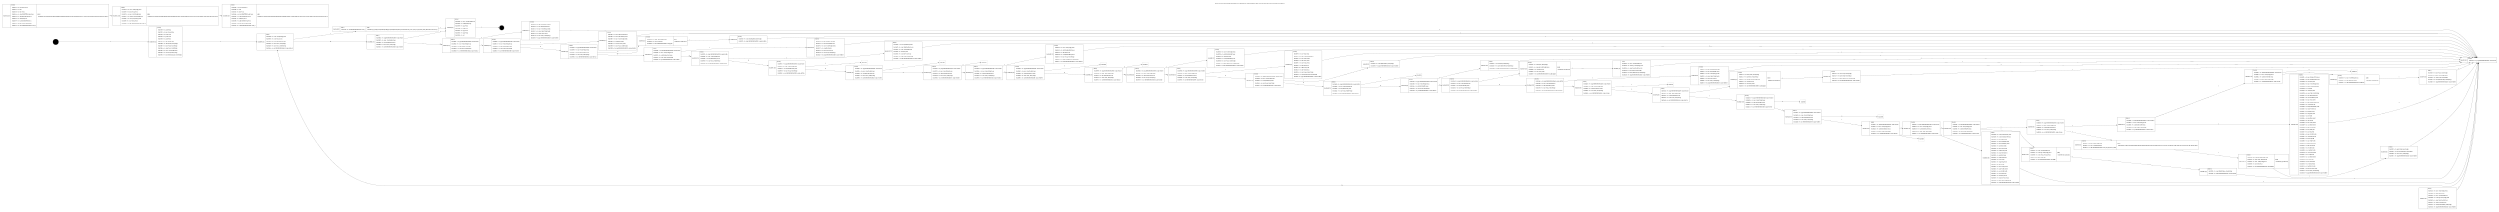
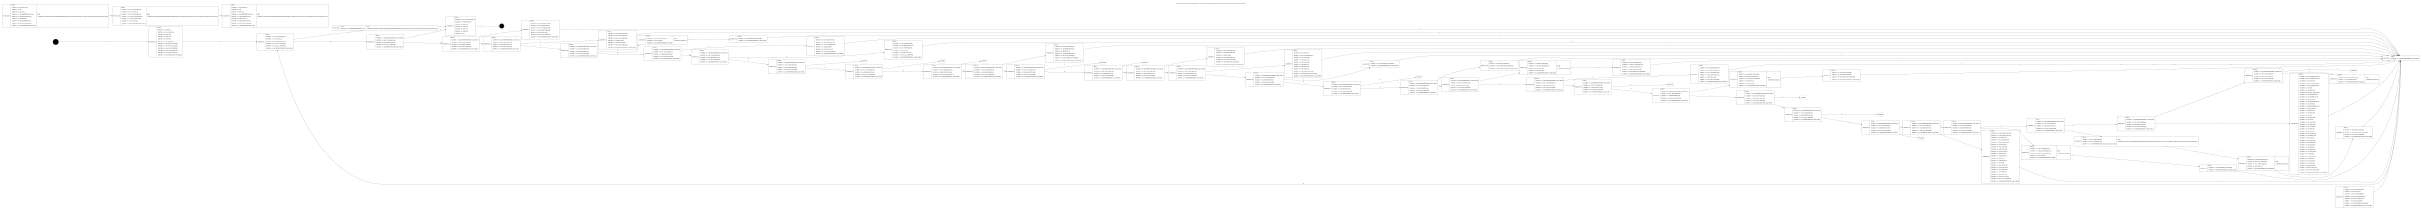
node "0x401c75 [21]": removed
